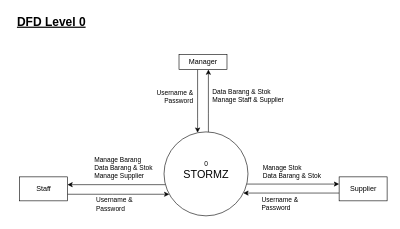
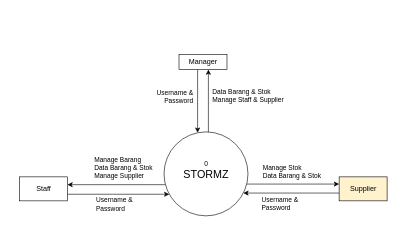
node "DFD Level 0": removed
node "Supplier": fillcolor #ffffff -> #fff2cc
